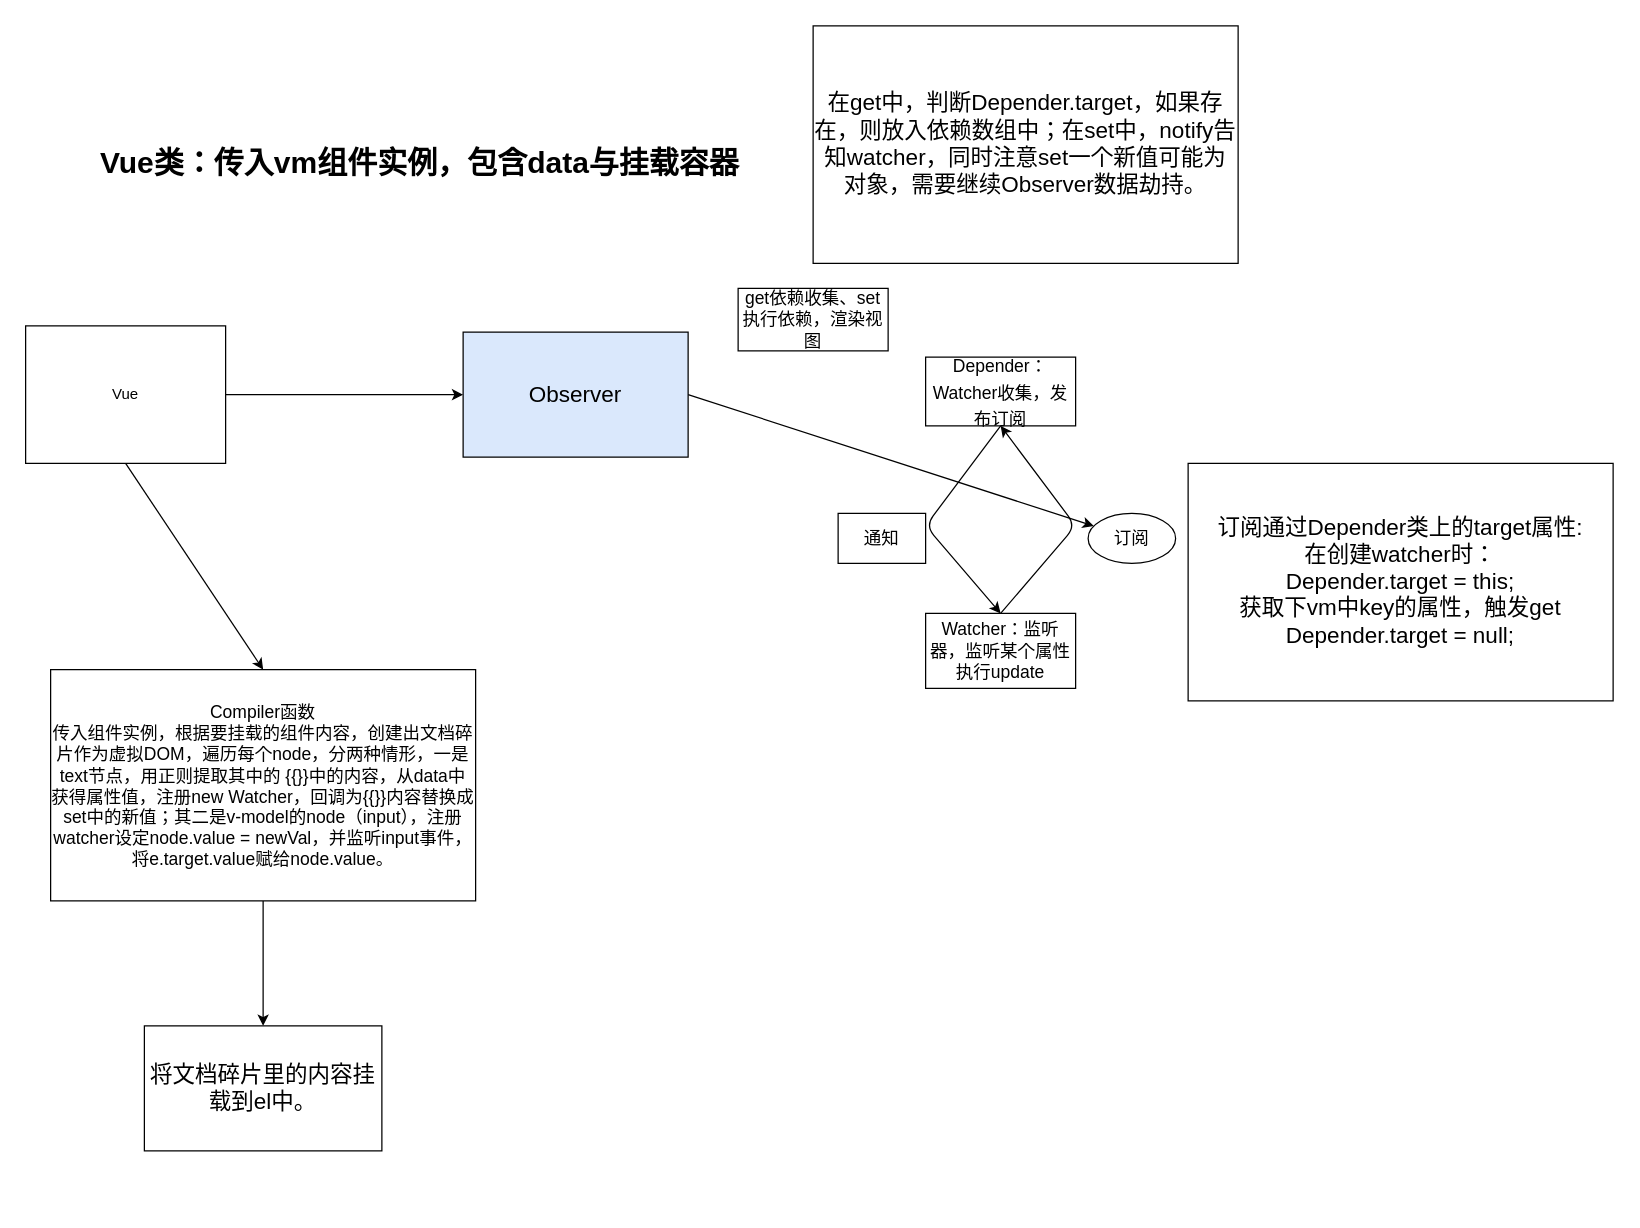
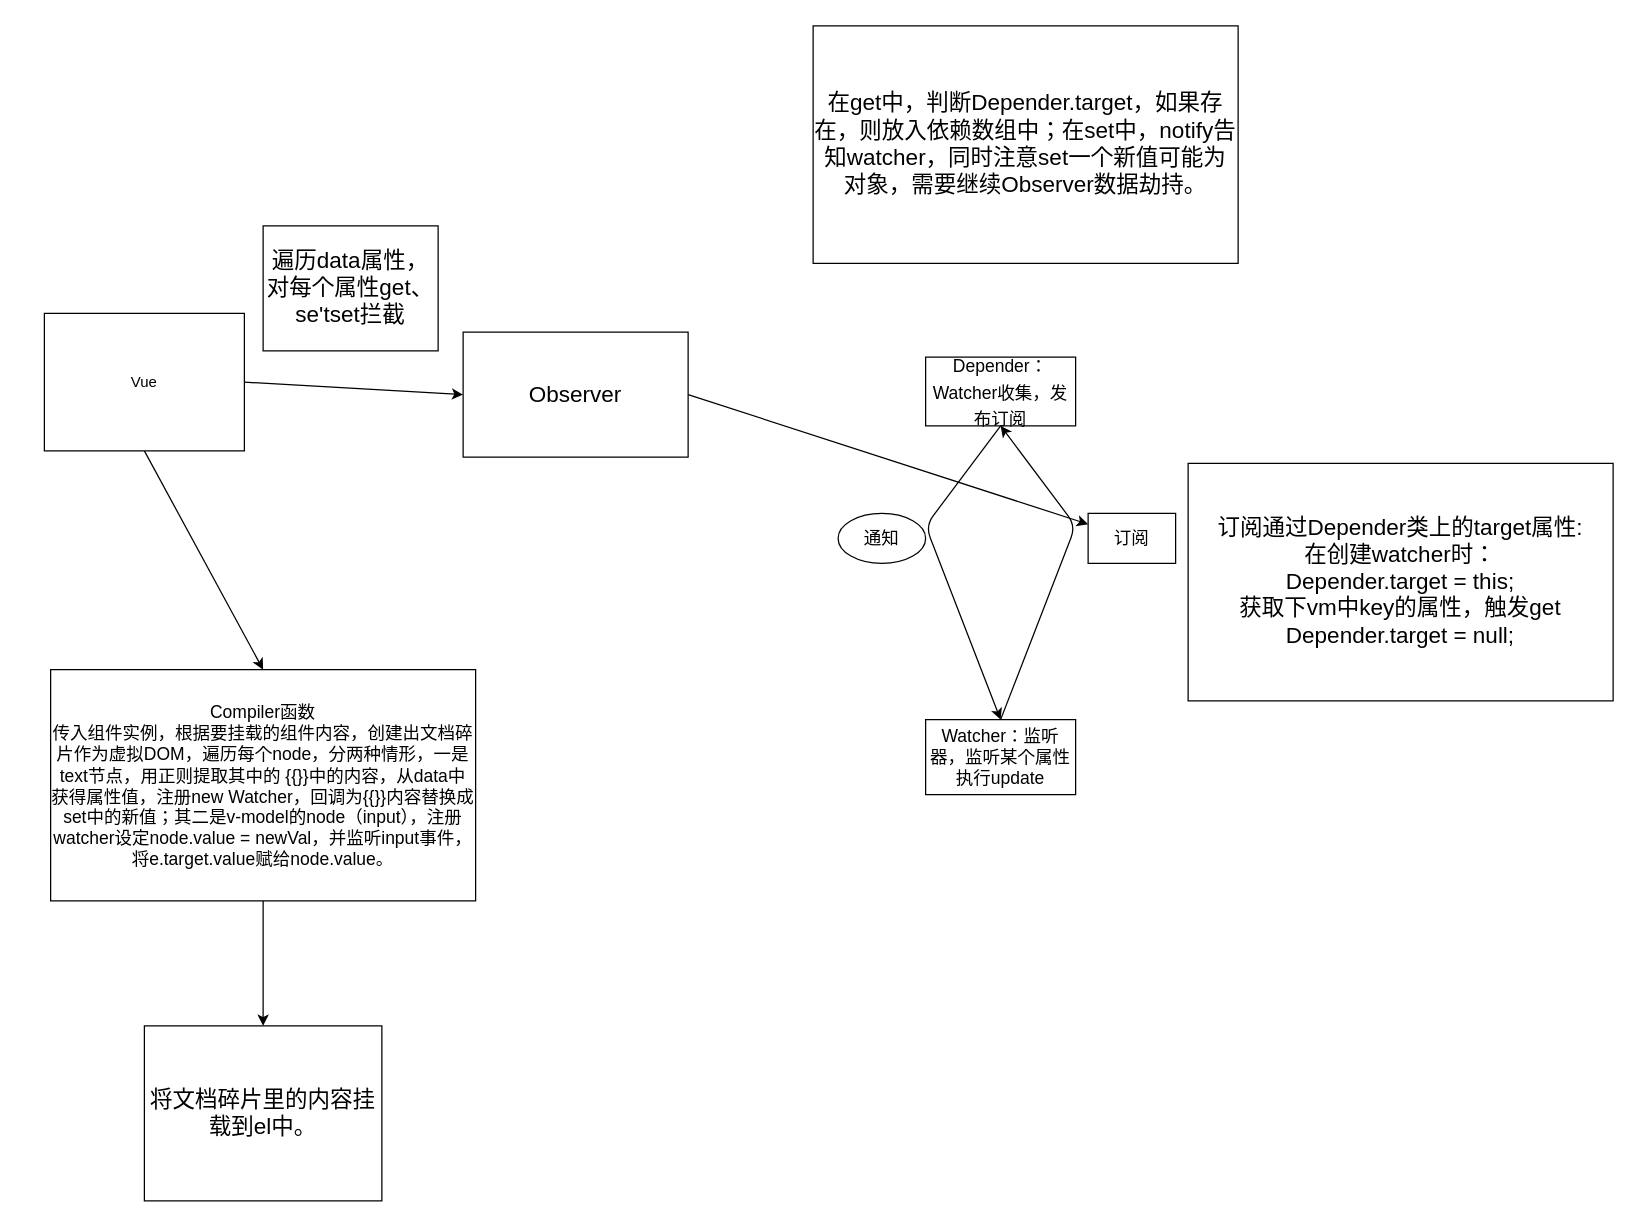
node "Vue类：传入vm组件实例，包含data与挂载容器": removed
node "遍历data属性，对每个属性get、se'tset拦截": added
node "get依赖收集、set执行依赖，渲染视图": removed
node "Vue": moved (126, 394) -> (144, 382)
node "Observer": fillcolor #dae8fc -> #ffffff
node "通知": shape rectangle -> ellipse
node "订阅": shape ellipse -> rectangle
node "Watcher：监听器，监听某个属性执行update": moved (1001, 651) -> (1001, 757)
node "将文档碎片里的内容挂载到el中。": size 238x125 -> 238x175
